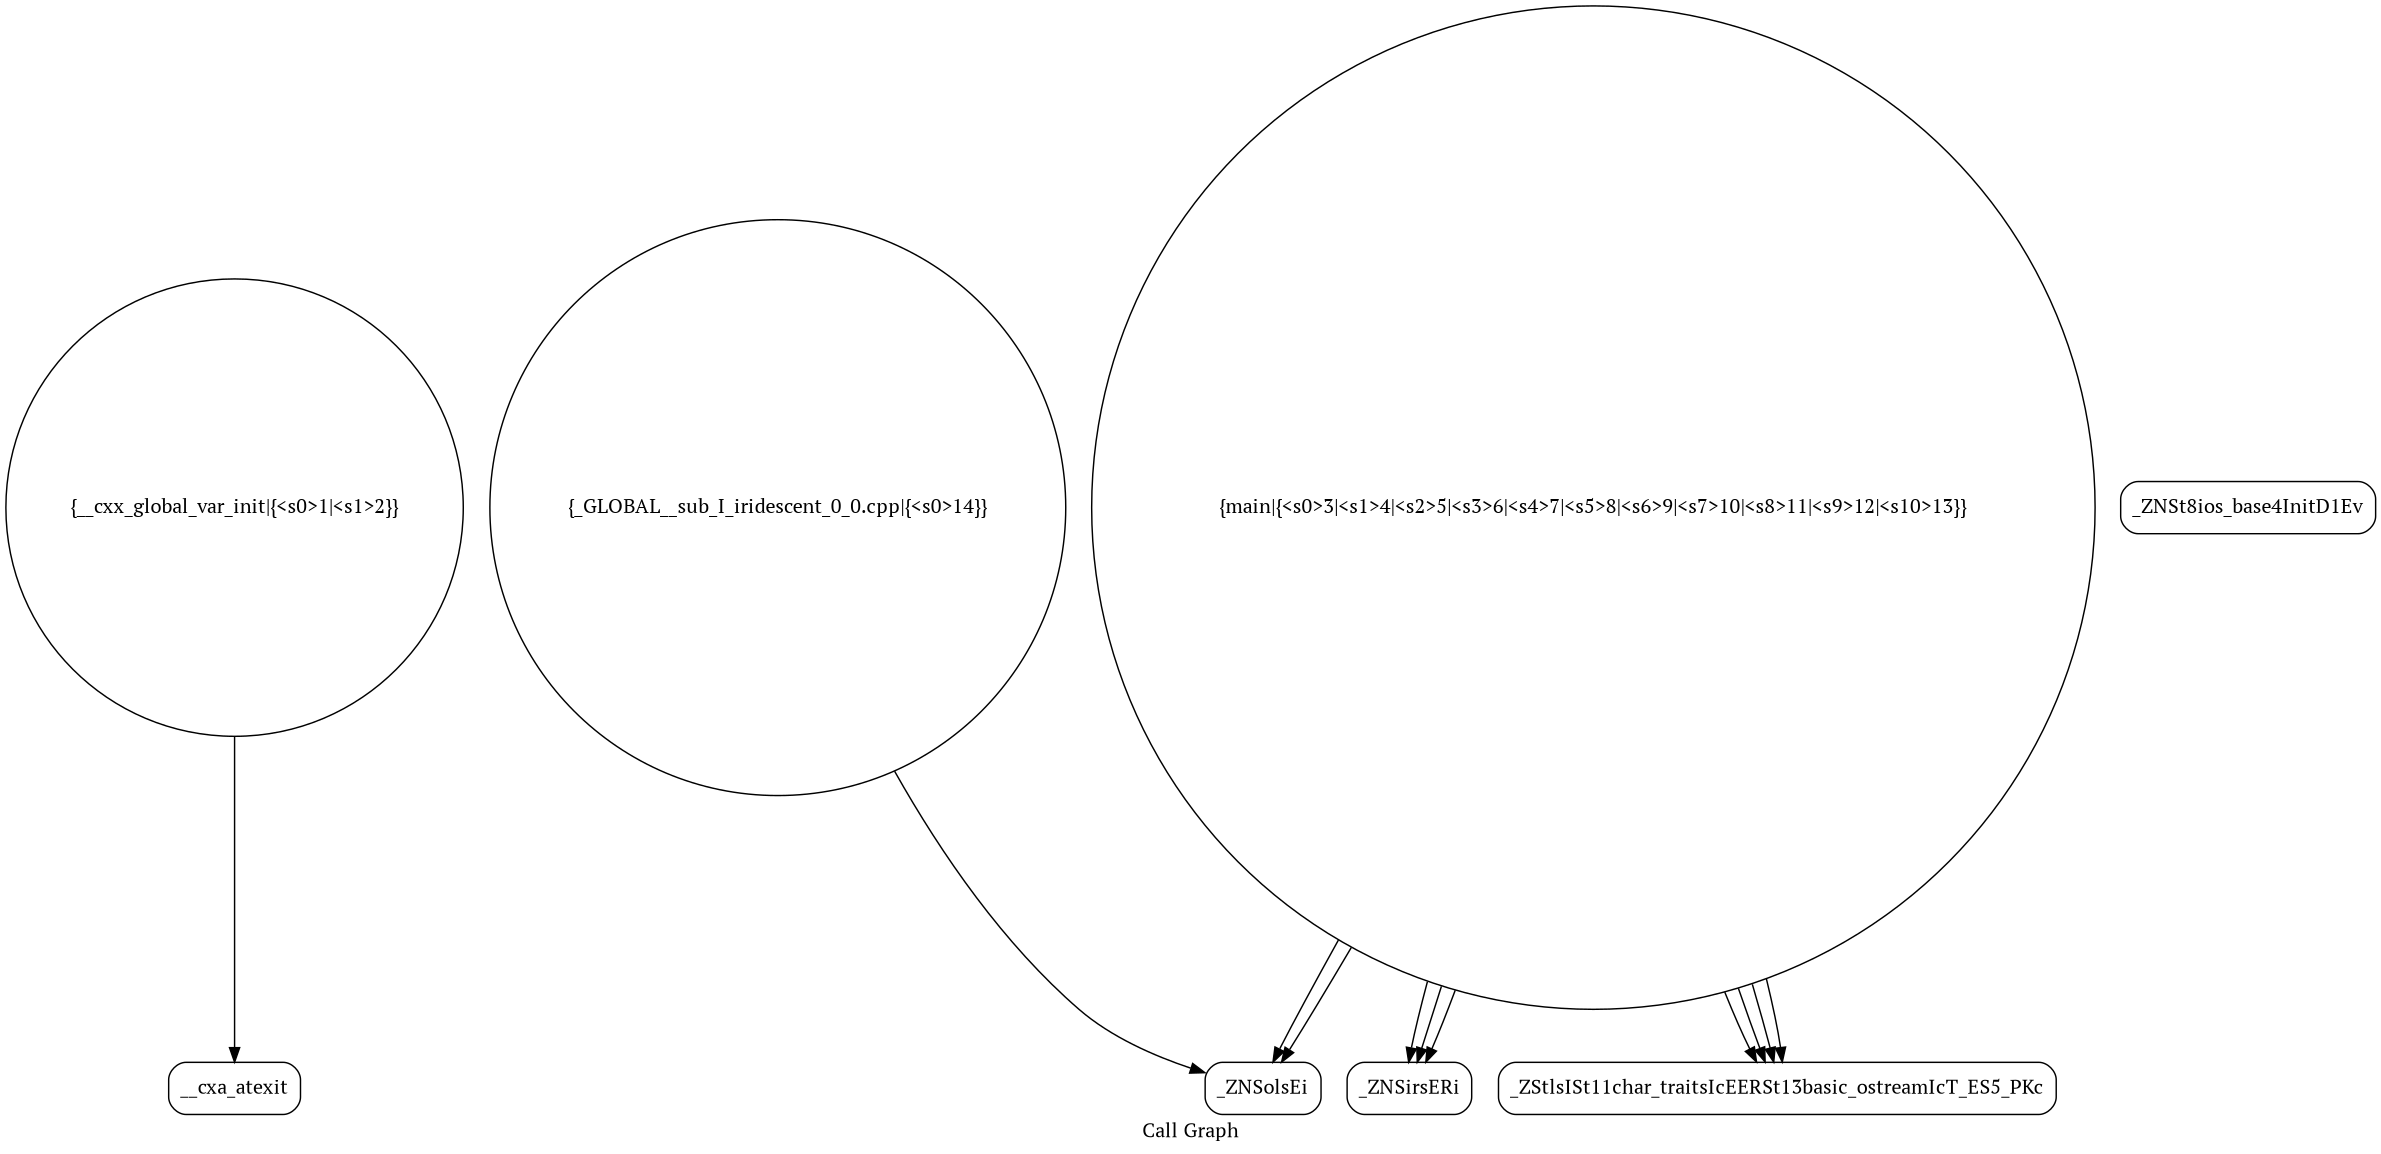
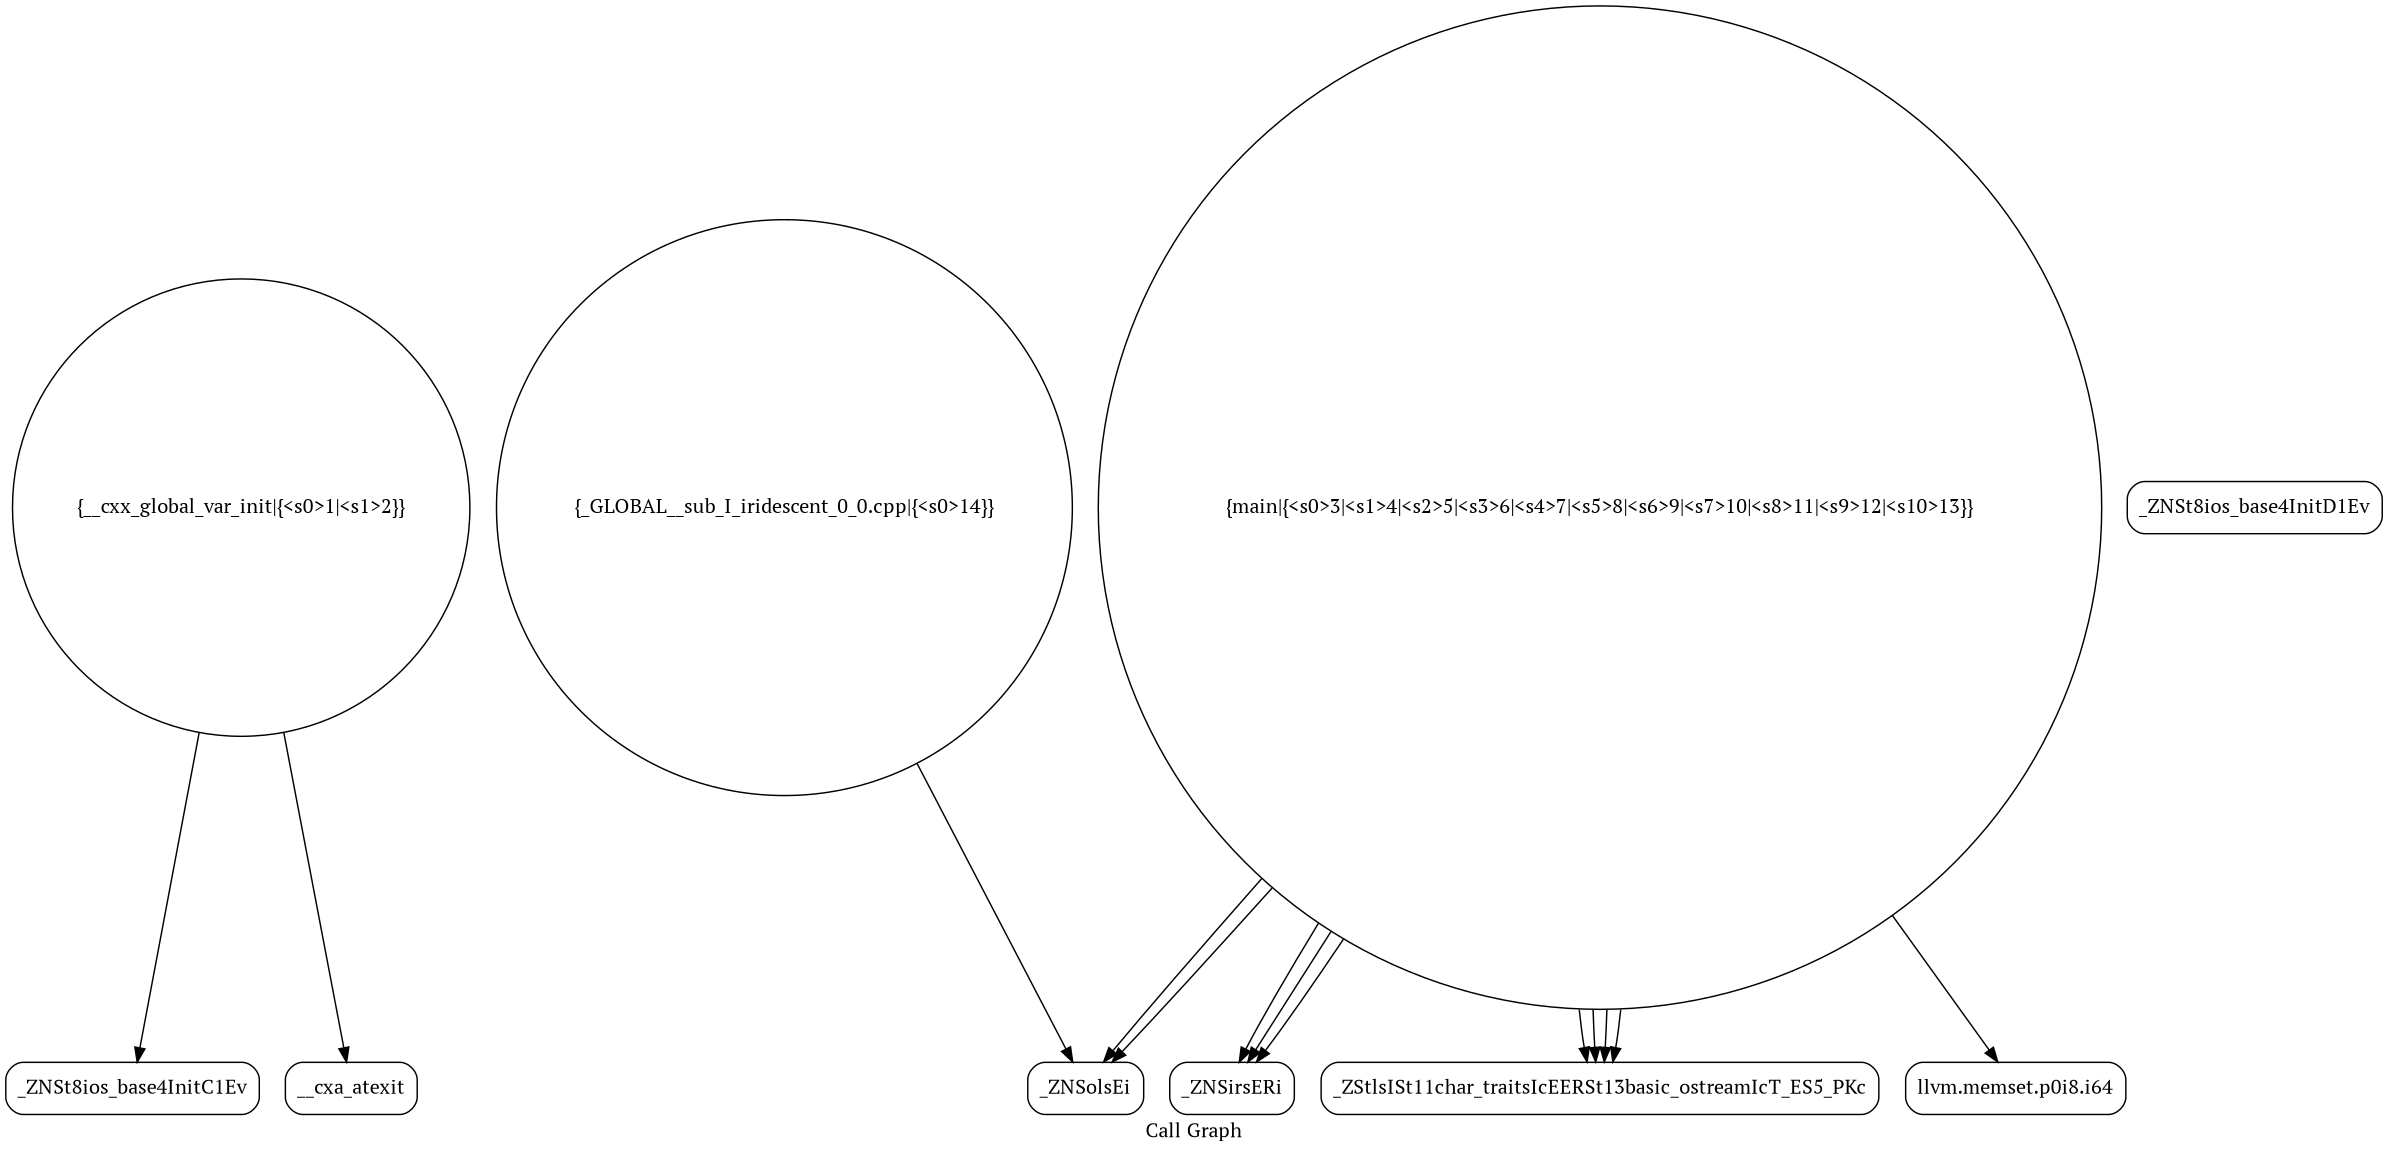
node "_ZNSt8ios_base4InitC1Ev": added
node "llvm.memset.p0i8.i64": added
